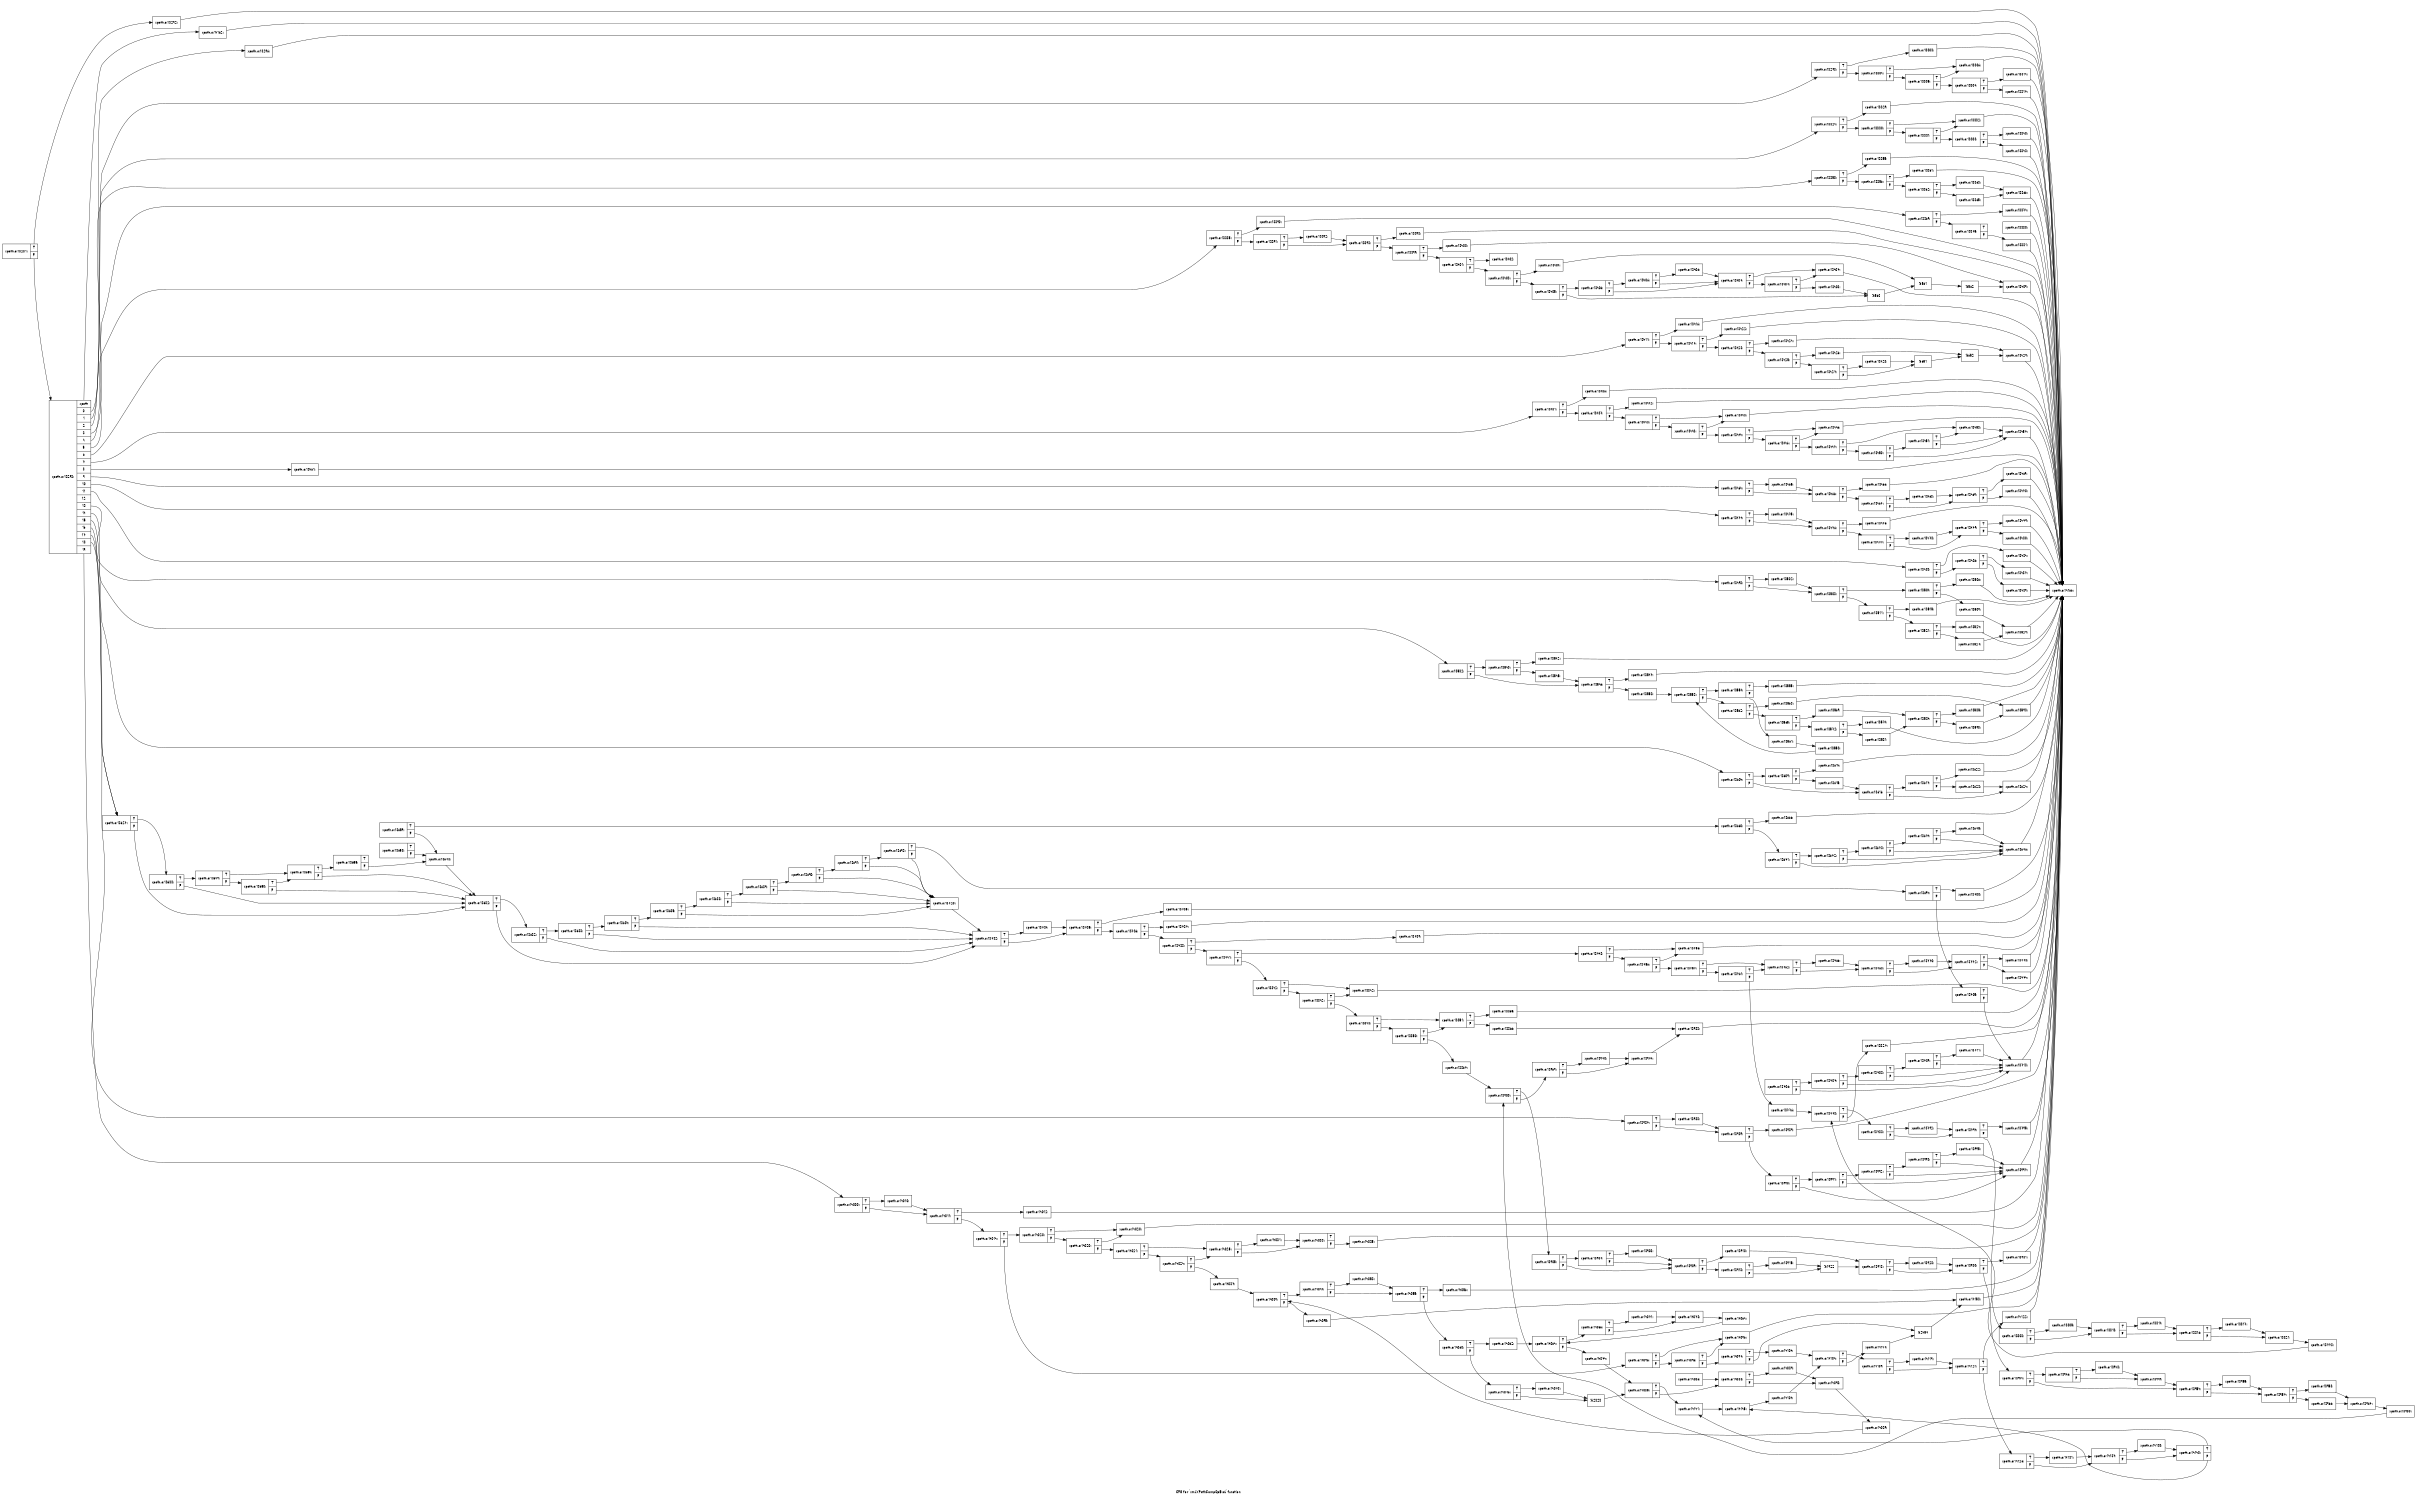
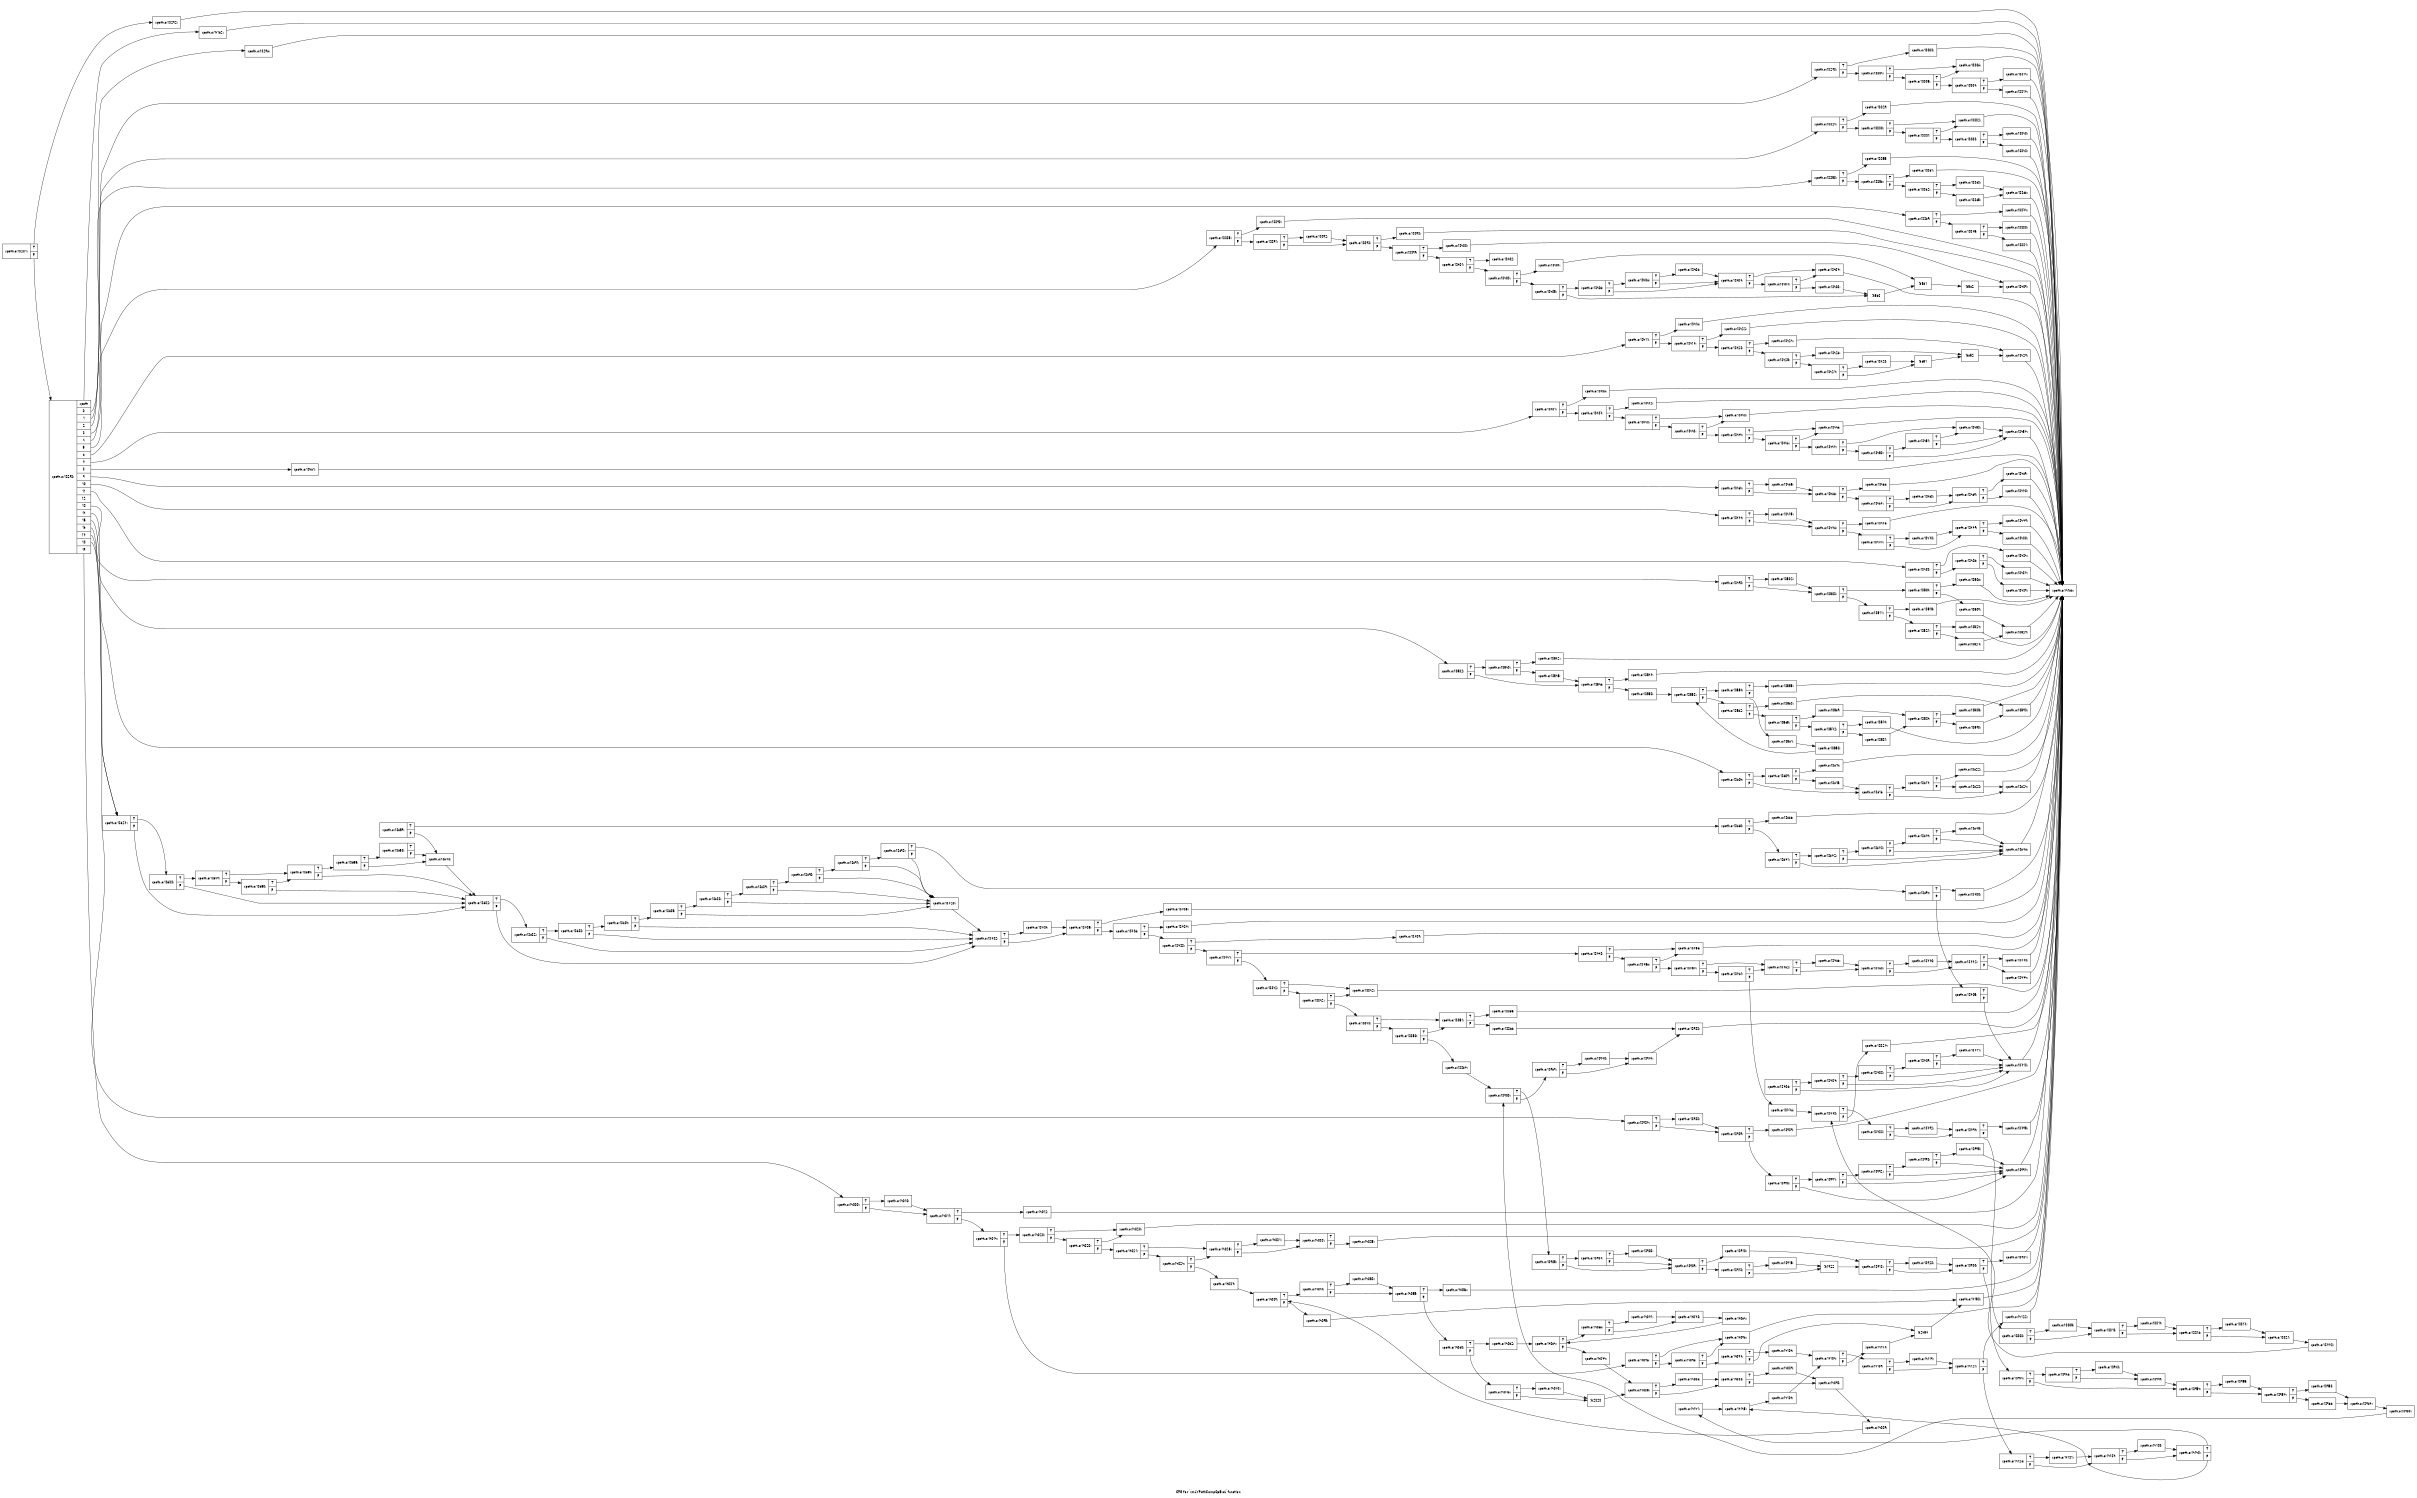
edge "xpath.c:13375:" -> "xpath.c:13380:": added
edge "xpath.c:13655:" -> "xpath.c:13658:": added
edge "xpath.c:14085:" -> "xpath.c:14141:": now "xpath.c:14085:" -> "xpath.c:14086:"
